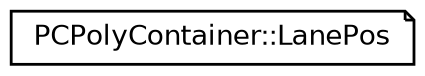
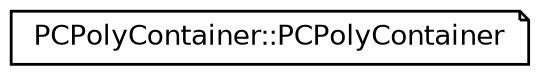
node "PCPolyContainer::LanePos": label "PCPolyContainer::LanePos" -> "PCPolyContainer::PCPolyContainer"
